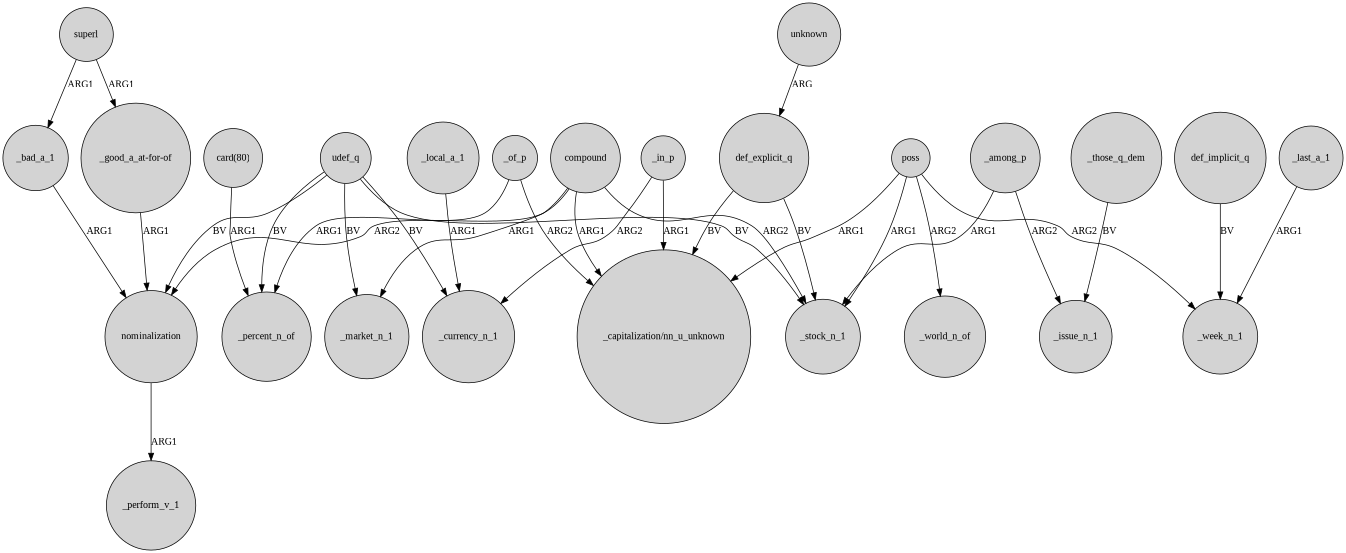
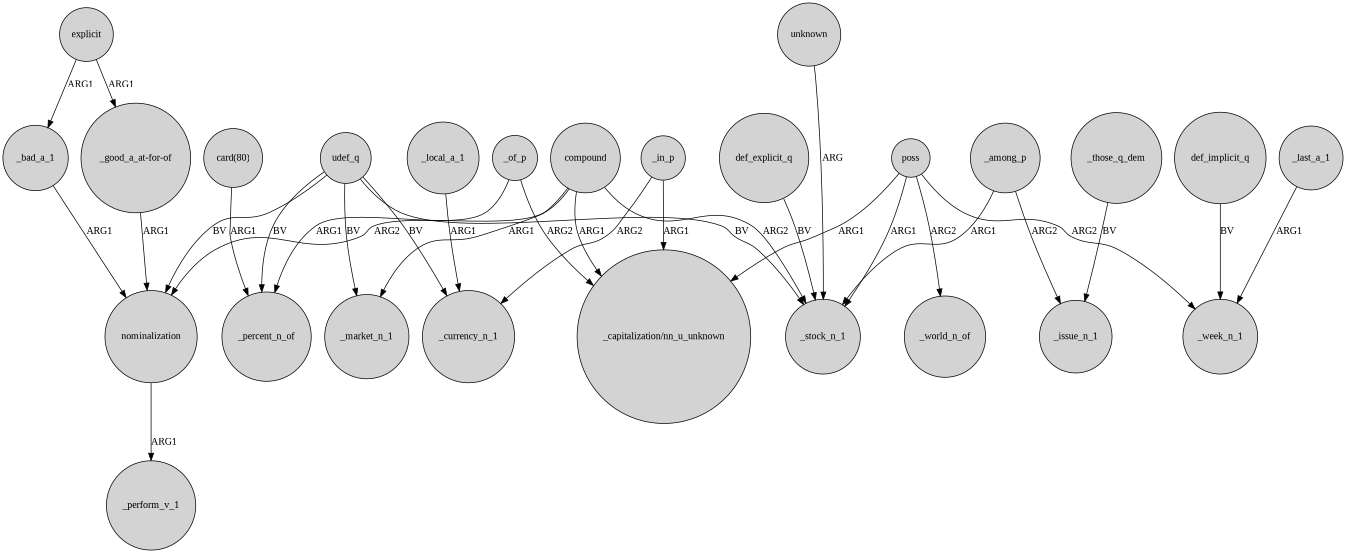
node "superl": label "superl" -> "explicit"
edge "unknown" -> "def_explicit_q": now "unknown" -> "_stock_n_1"
edge "def_explicit_q" -> "_capitalization/nn_u_unknown": removed, label "BV"
